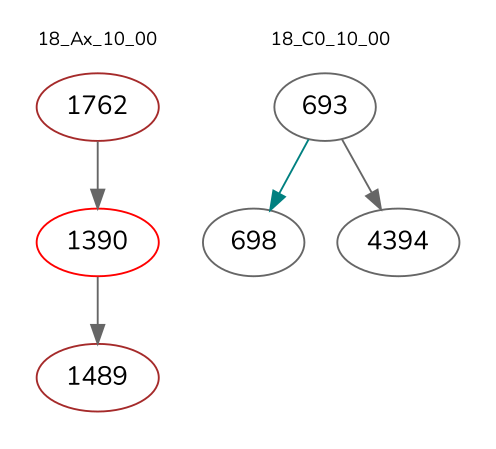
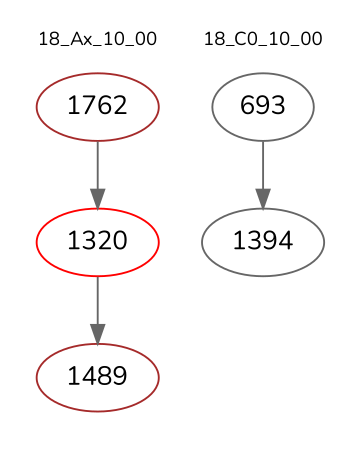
node "1390": label "1390" -> "1320"
node "698": removed
node "4394": label "4394" -> "1394"
